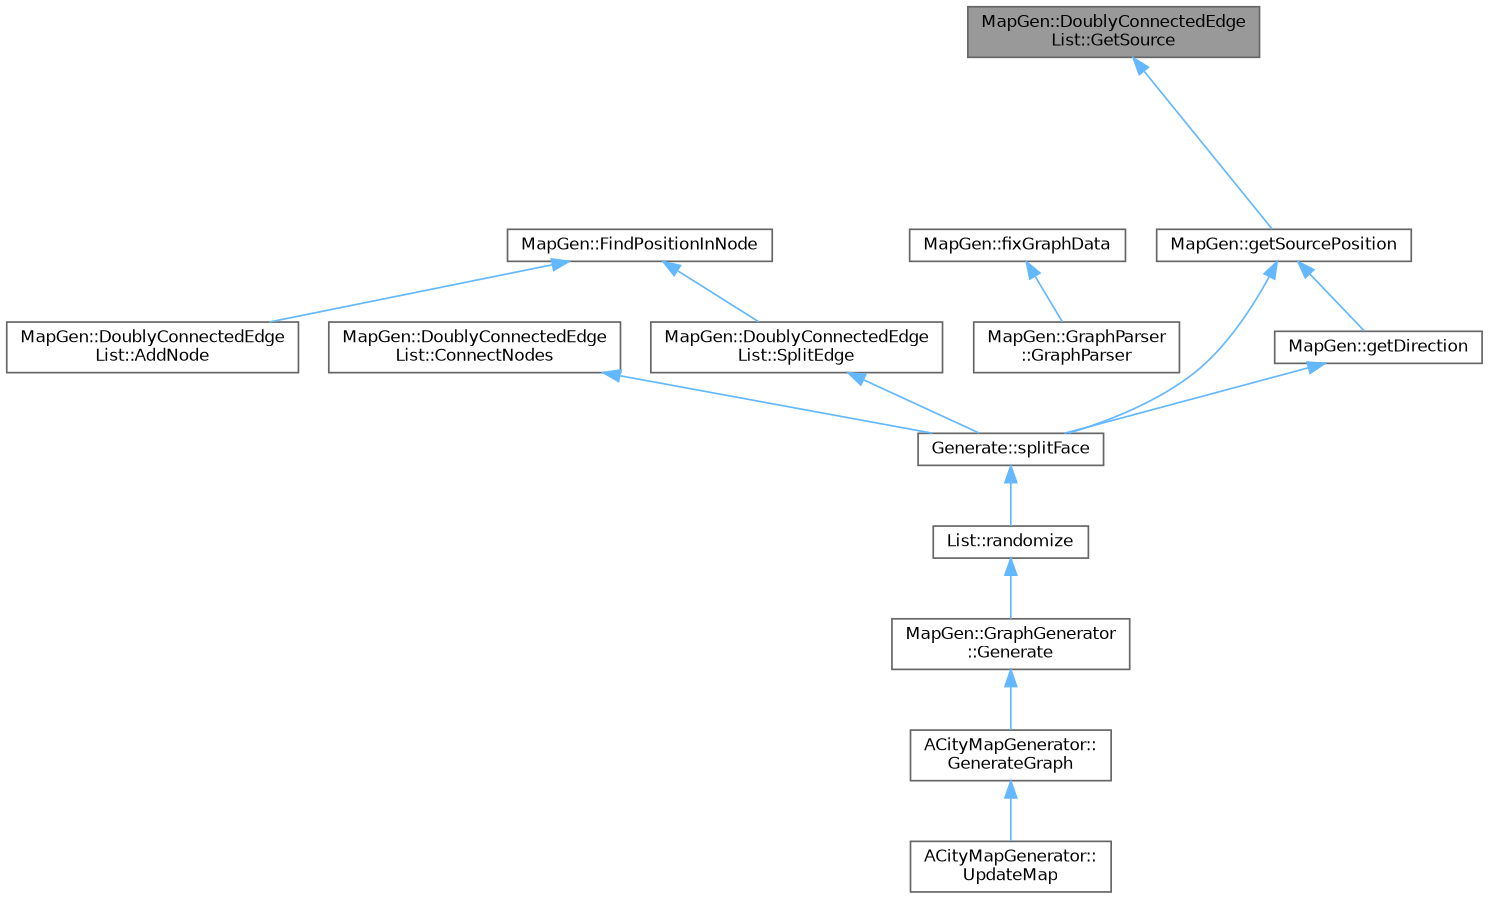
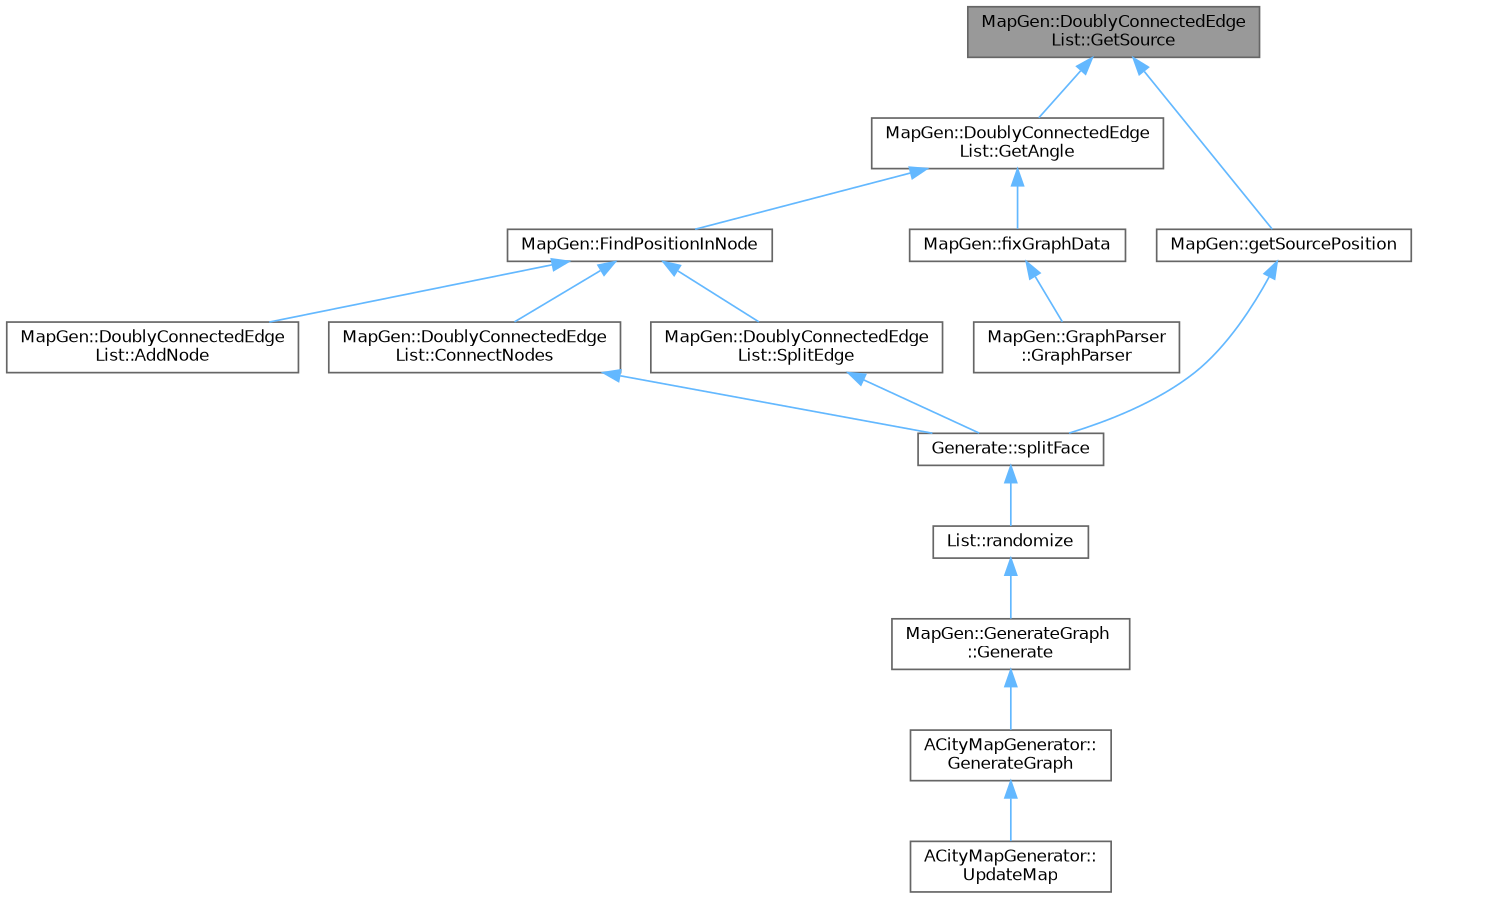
node "MapGen::DoublyConnectedEdge List::GetAngle": added
edge "MapGen::DoublyConnectedEdge List::ConnectNodes" -> "MapGen::FindPositionInNode": added
node "MapGen::getDirection": removed
node "MapGen::GraphGenerator ::Generate": label "MapGen::GraphGenerator ::Generate" -> "MapGen::GenerateGraph ::Generate"
